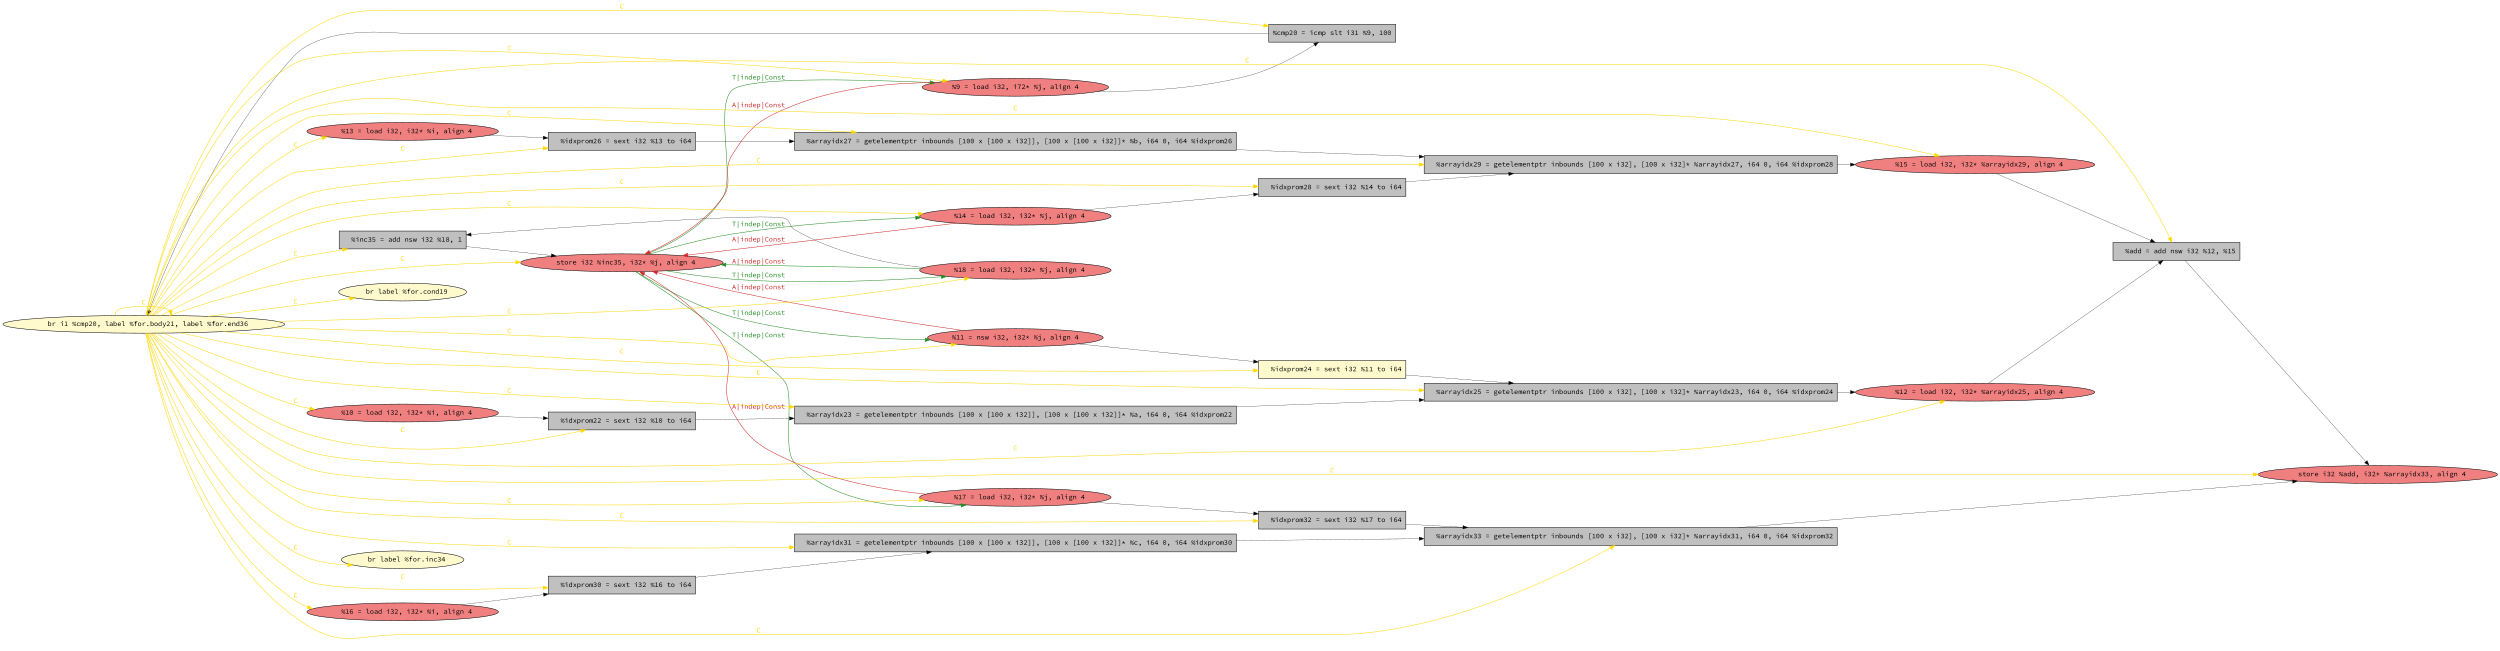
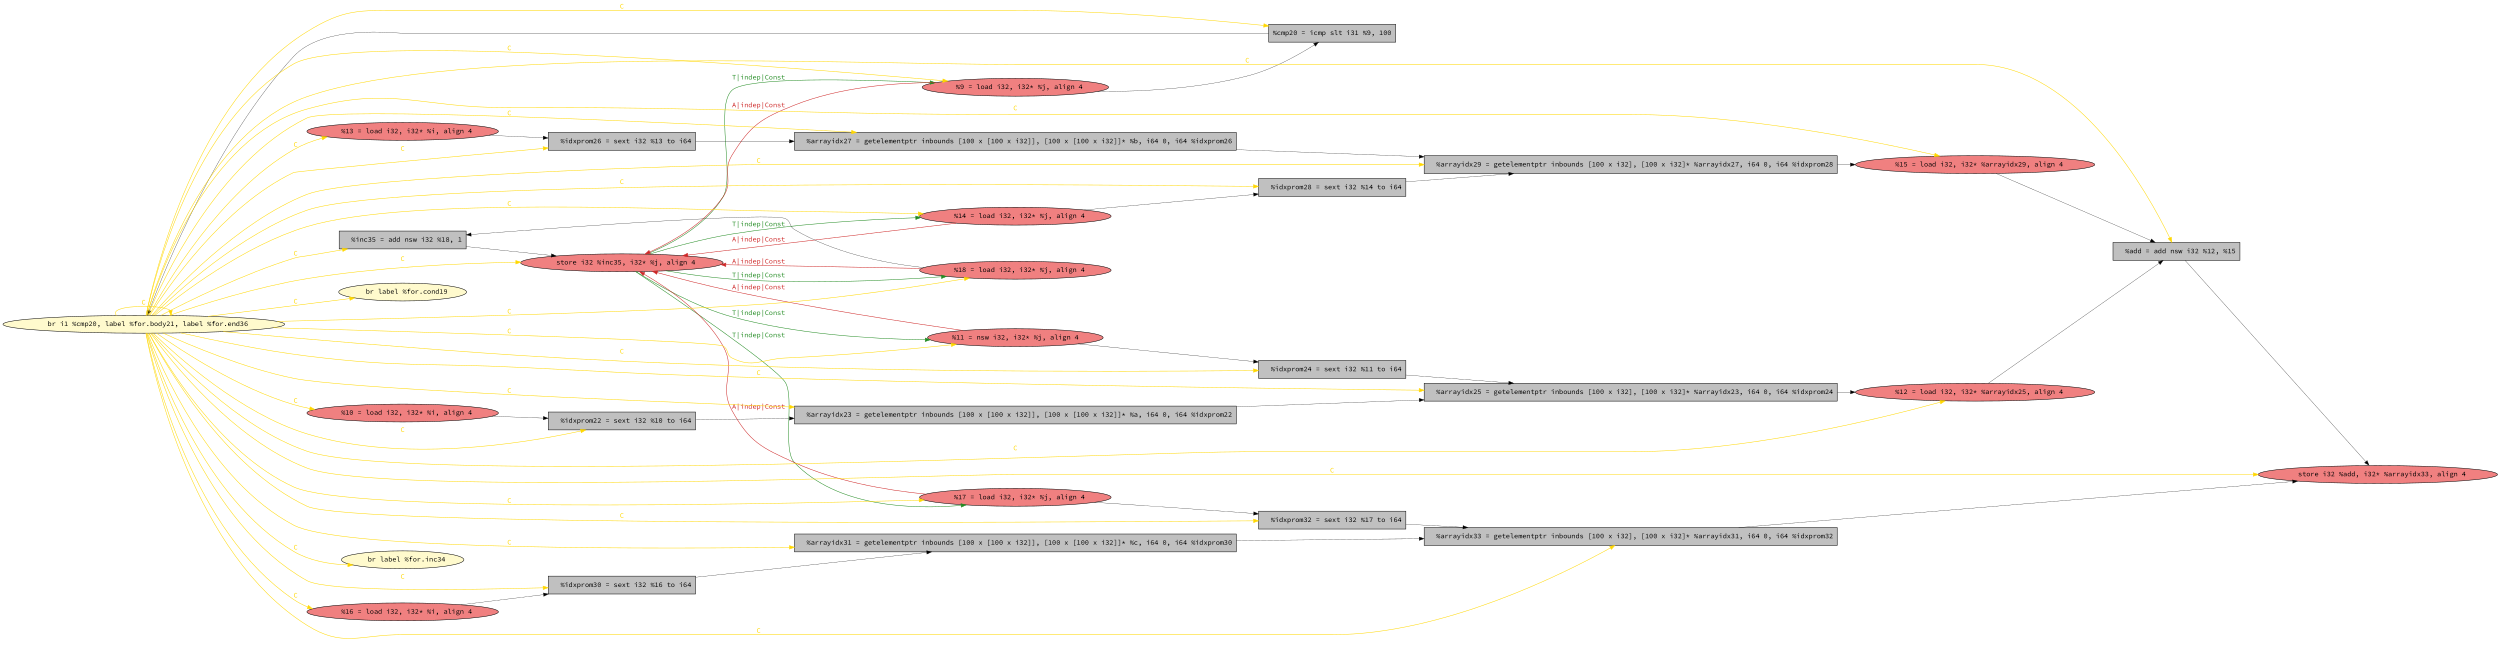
node "%9 = load i32, i72* %j, align 4": label "%9 = load i32, i72* %j, align 4" -> "%9 = load i32, i32* %j, align 4"
edge "%18 = load i32, i32* %j, align 4" -> "store i32 %inc35, i32* %j, align 4": color forestgreen -> firebrick3
node "%idxprom24 = sext i32 %11 to i64": fillcolor lemonchiffon -> grey
